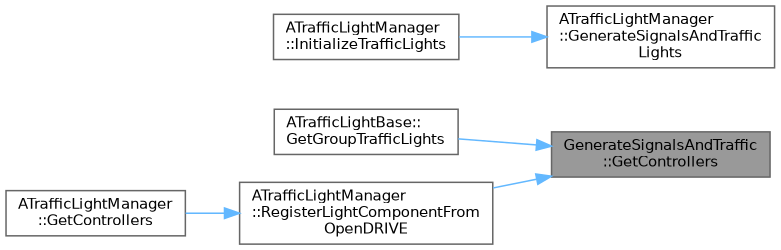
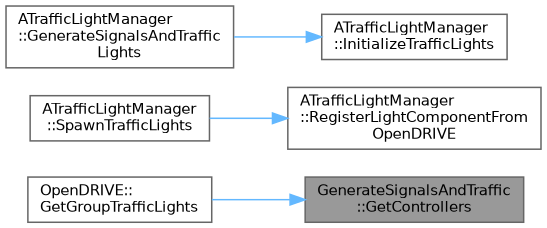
edge "ATrafficLightManager ::InitializeTrafficLights" -> "ATrafficLightManager ::GenerateSignalsAndTraffic Lights": reversed
node "ATrafficLightBase:: GetGroupTrafficLights": label "ATrafficLightBase:: GetGroupTrafficLights" -> "OpenDRIVE:: GetGroupTrafficLights"
edge "ATrafficLightManager ::RegisterLightComponentFrom OpenDRIVE" -> "GenerateSignalsAndTraffic ::GetControllers": removed
node "ATrafficLightManager ::GetControllers": label "ATrafficLightManager ::GetControllers" -> "ATrafficLightManager ::SpawnTrafficLights"
